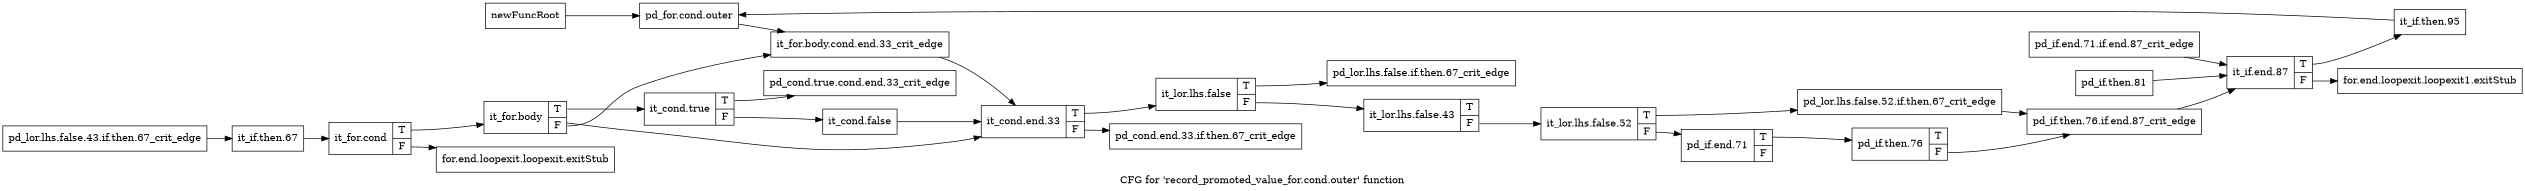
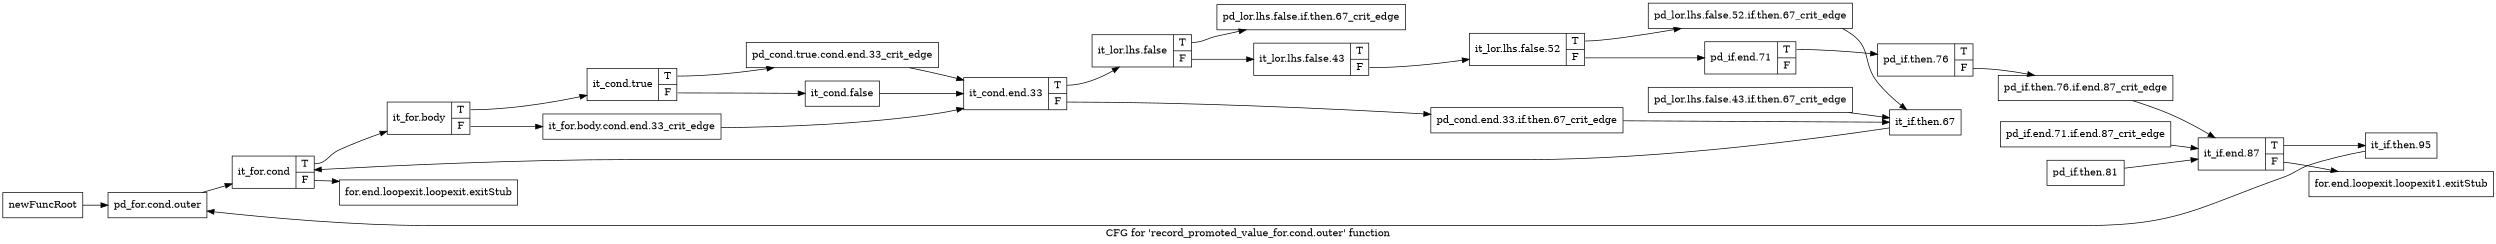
edge "pd_for.cond.outer" -> "it_for.body.cond.end.33_crit_edge": now "pd_for.cond.outer" -> "it_for.cond"
edge "pd_lor.lhs.false.52.if.then.67_crit_edge" -> "pd_if.then.76.if.end.87_crit_edge": now "pd_lor.lhs.false.52.if.then.67_crit_edge" -> "it_if.then.67"
edge "pd_cond.end.33.if.then.67_crit_edge" -> "it_if.then.67": added
edge "it_for.body" -> "it_cond.end.33": now "pd_cond.true.cond.end.33_crit_edge" -> "it_cond.end.33"
